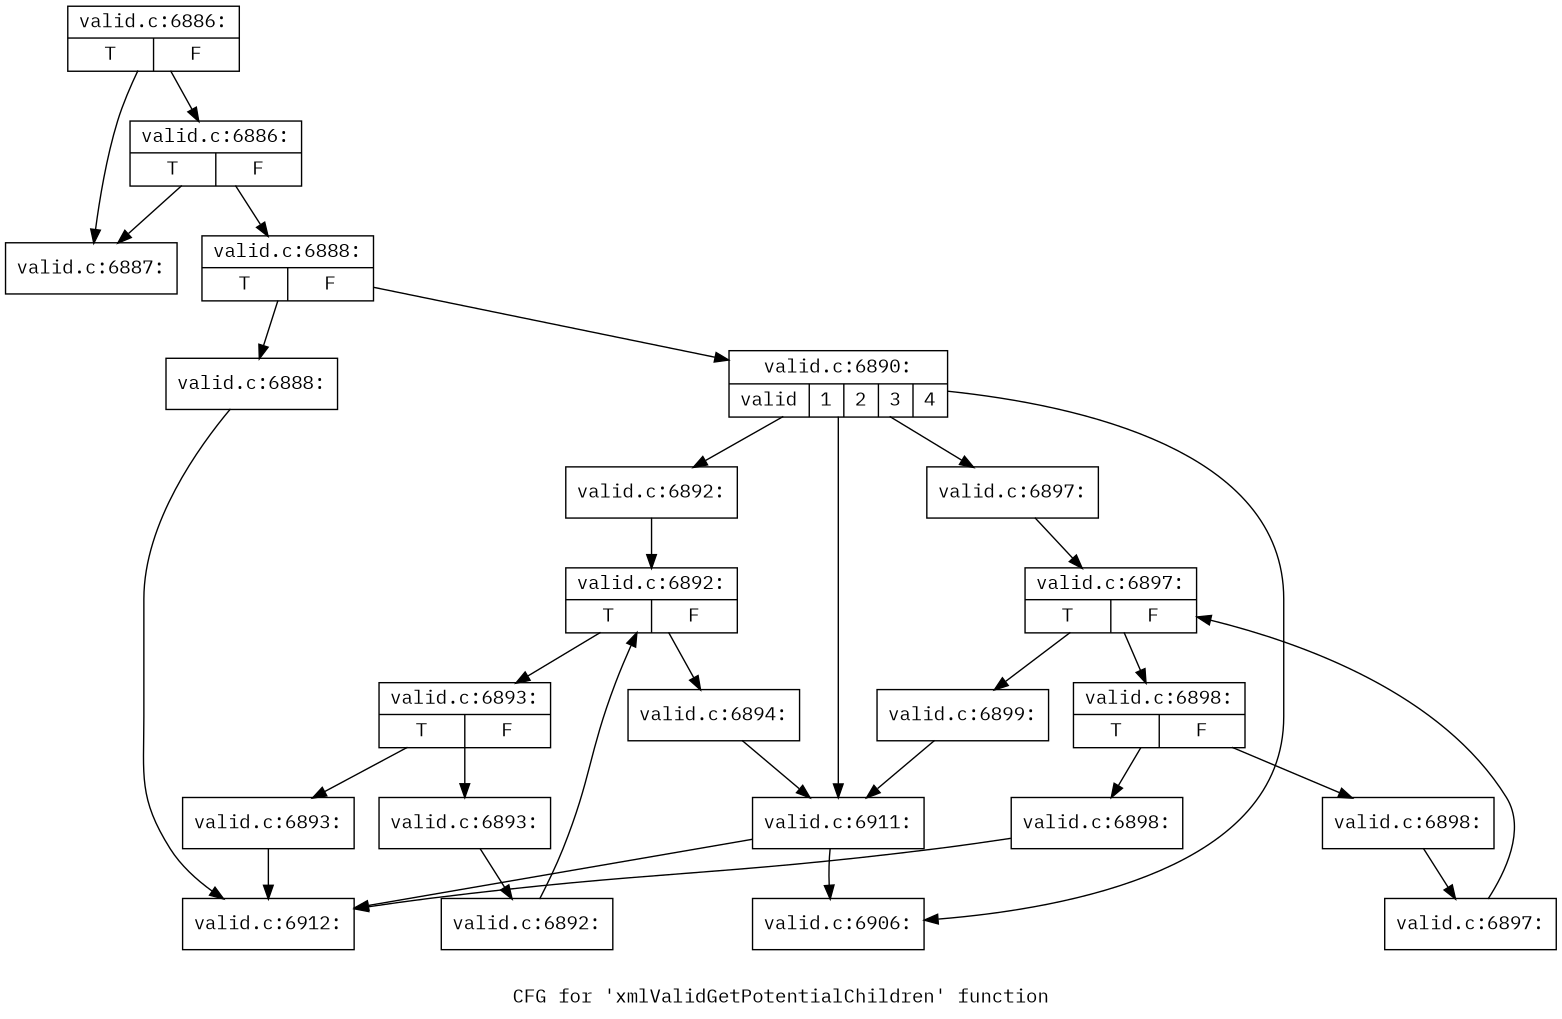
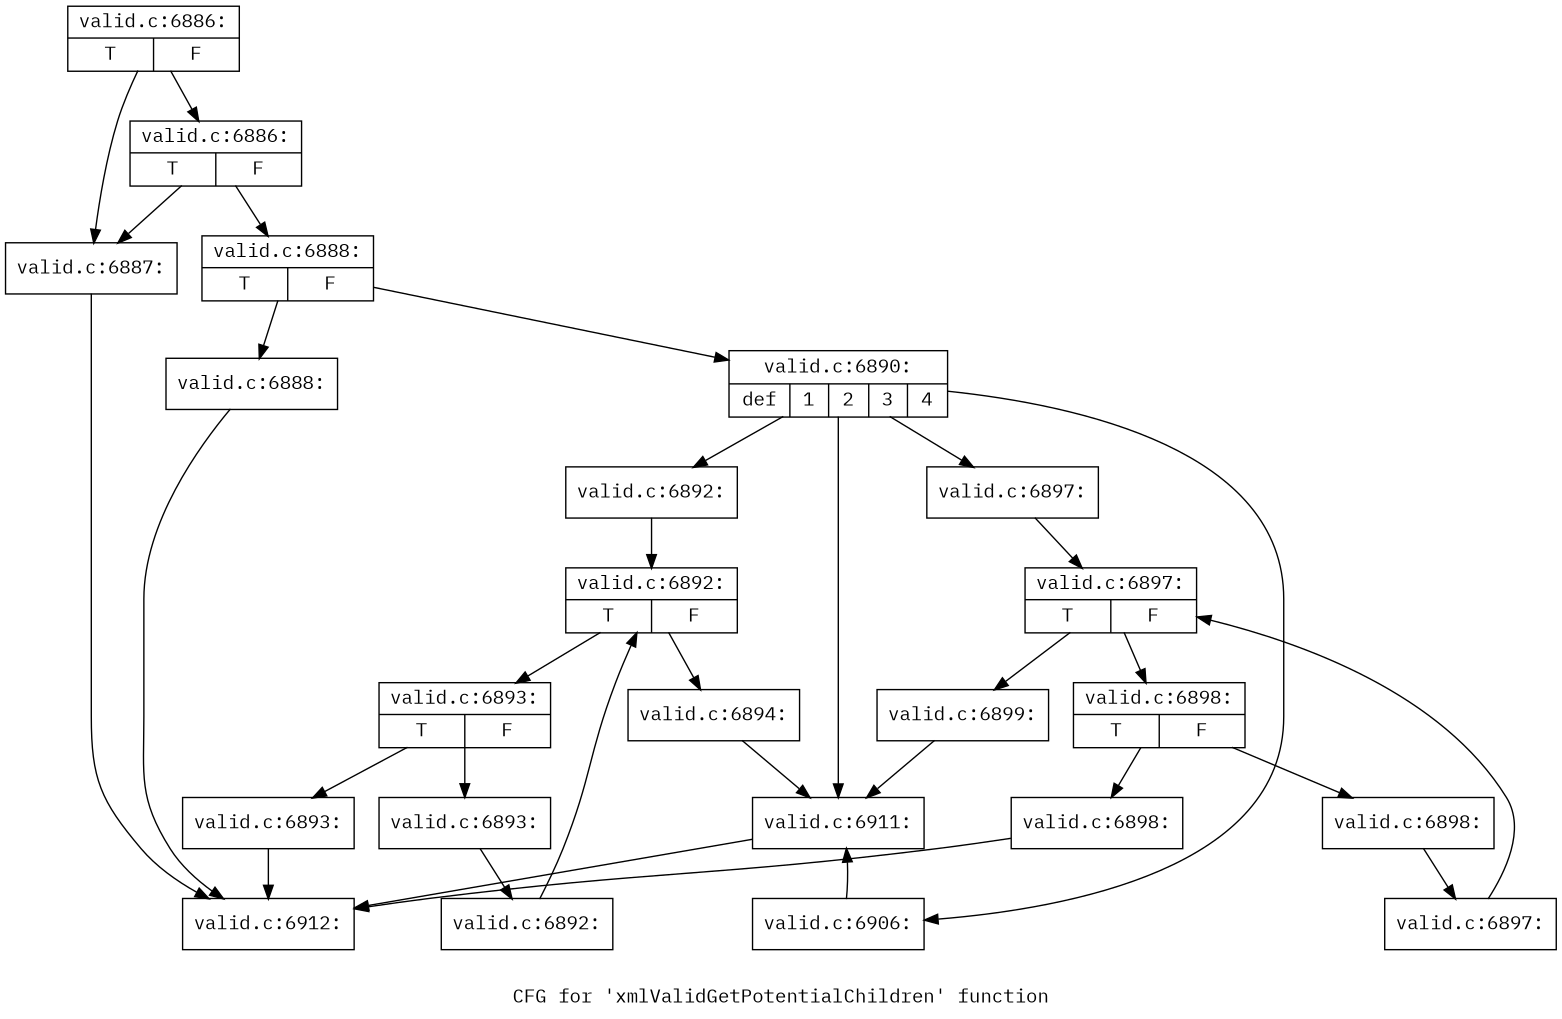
node "valid.c:6890:": text "valid" -> "def"
edge "valid.c:6887:" -> "valid.c:6912:": added
edge "valid.c:6911:" -> "valid.c:6906:": reversed
